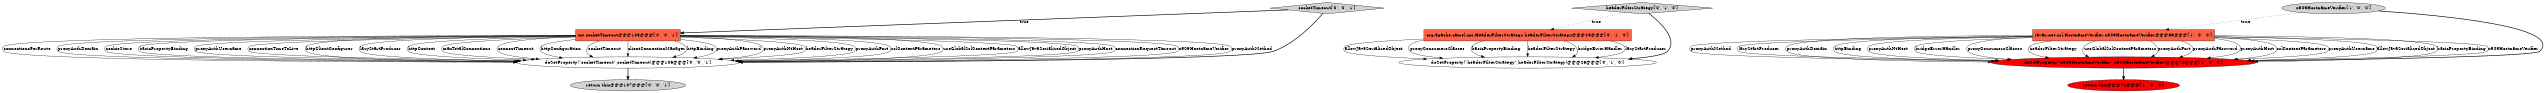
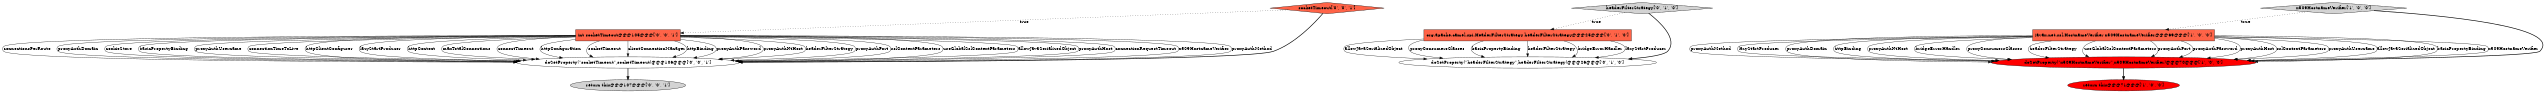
node "socketTimeout['0', '0', '1']": fillcolor lightgray -> tomato
node "x509HostnameVerifier['1', '0', '0']": shape ellipse -> diamond
edge "socketTimeout['0', '0', '1']" -> "int socketTimeout@@@105@@@['0', '0', '1']": style bold -> dotted
